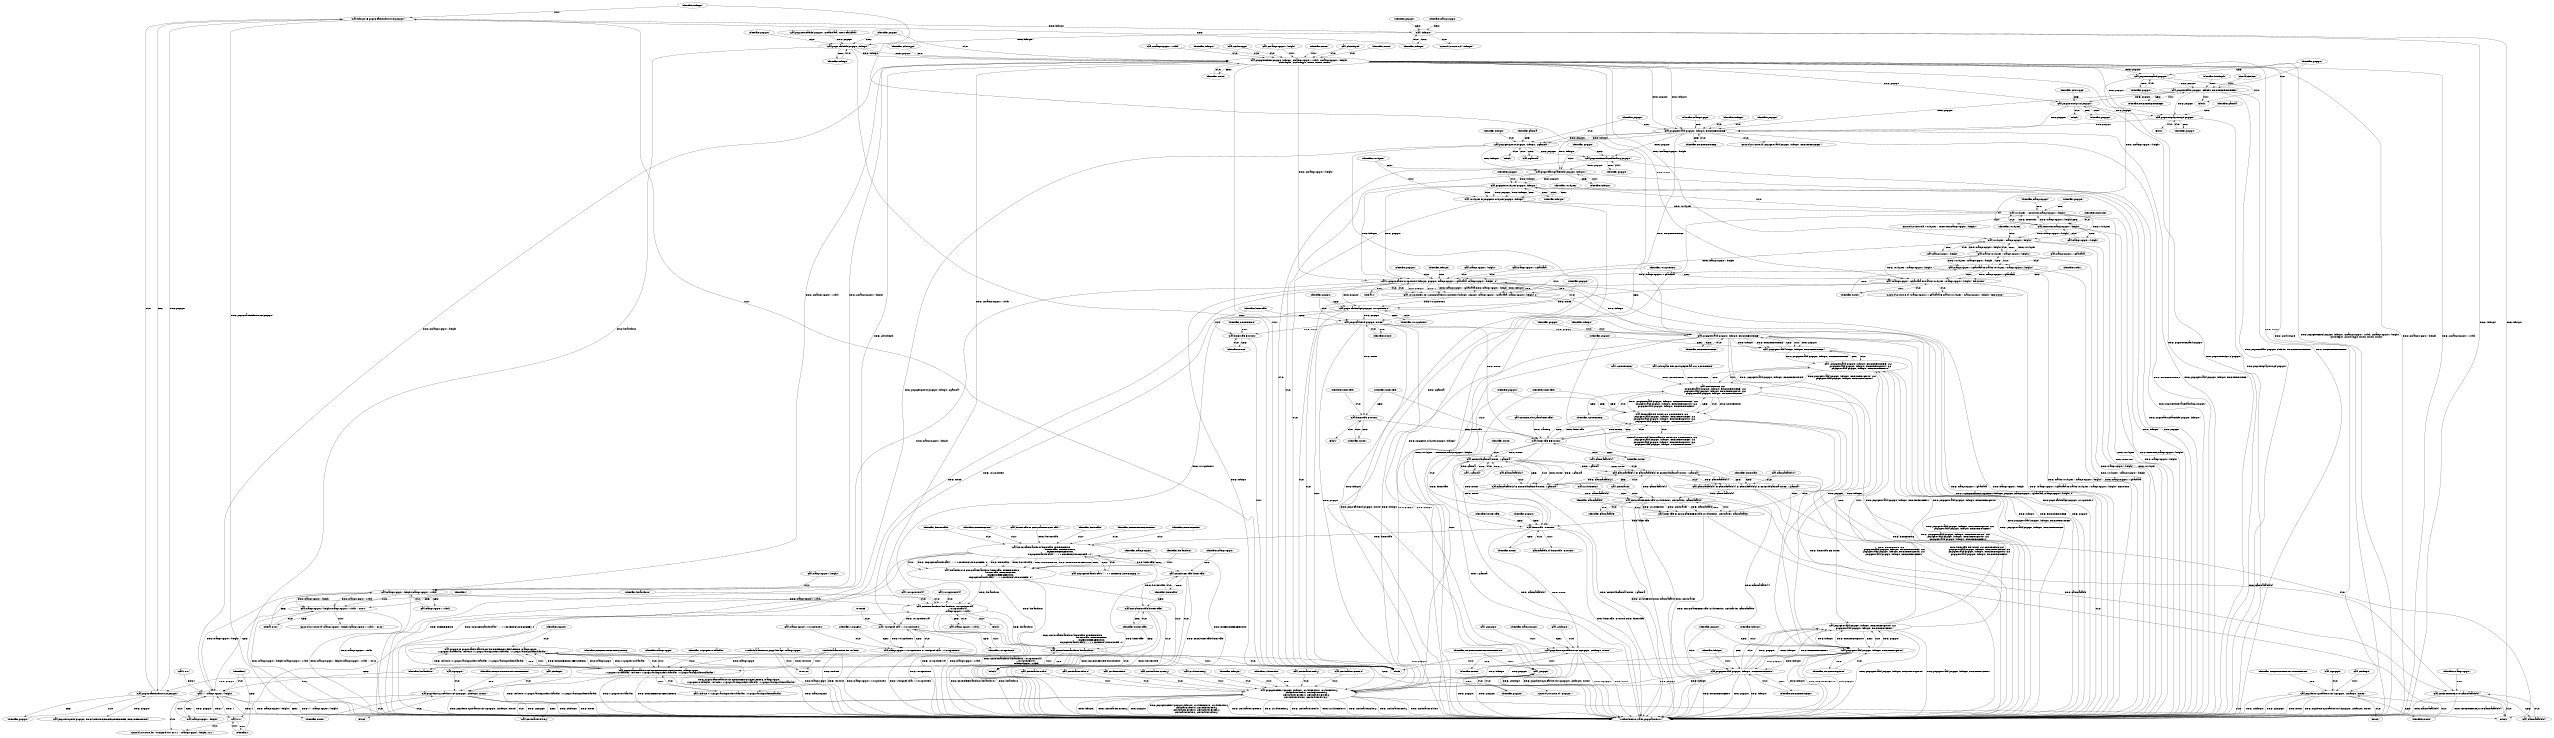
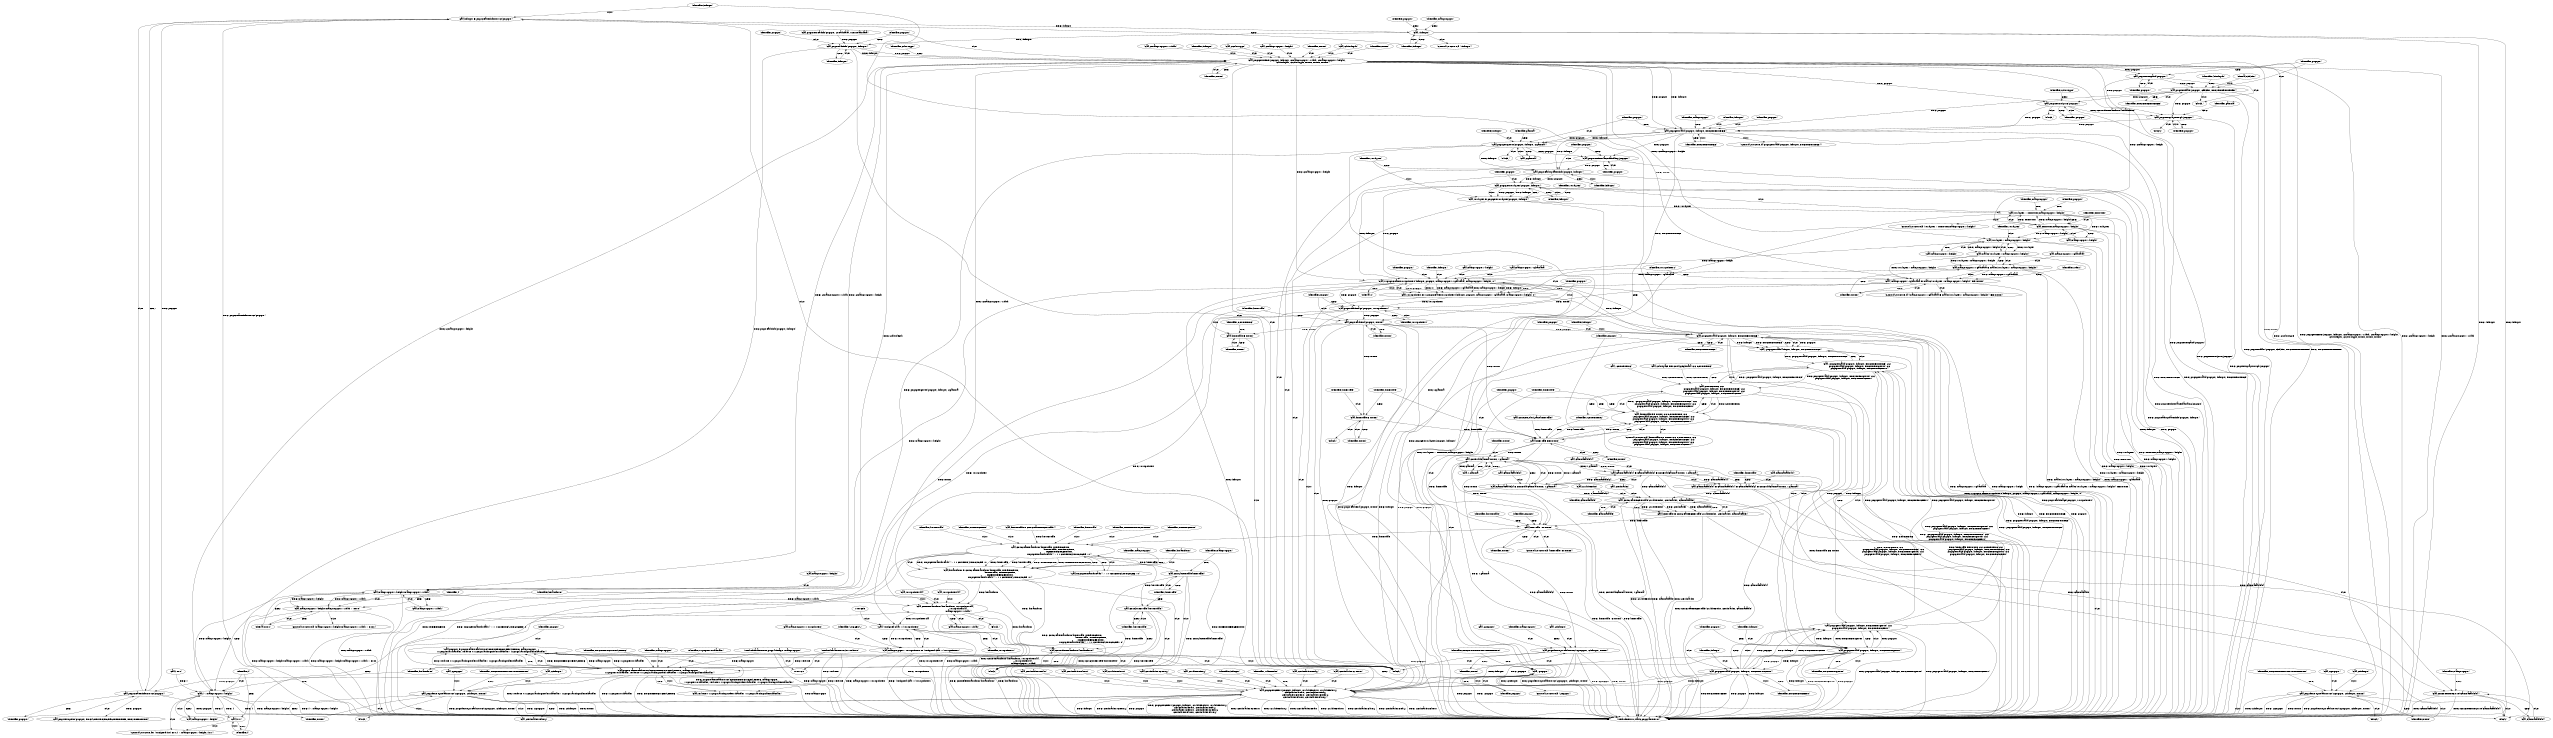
edge "(Call,png_set_strip_16(png_ptr))" -> "(Call,png_set_gray_to_rgb(png_ptr))": label "DDG: png_ptr" -> "DDG: cmsDeleteTransform(hTransform)"
edge "(Call,png_read_info(png_ptr, info_ptr))" -> "(MethodReturn,static pngquant_error)": label "DDG: hTransform" -> "DDG: png_read_info(png_ptr, info_ptr)"
edge "(Call,cmsGetColorSpace(hInProfile))" -> "(Call,hInProfile == NULL)": label "DDG: warning" -> "DDG: hInProfile"
node "(GammaTable,if (hInProfile != NULL))": label "(GammaTable,if (hInProfile != NULL))" -> "(ControlStructure,if (hInProfile != NULL))"
